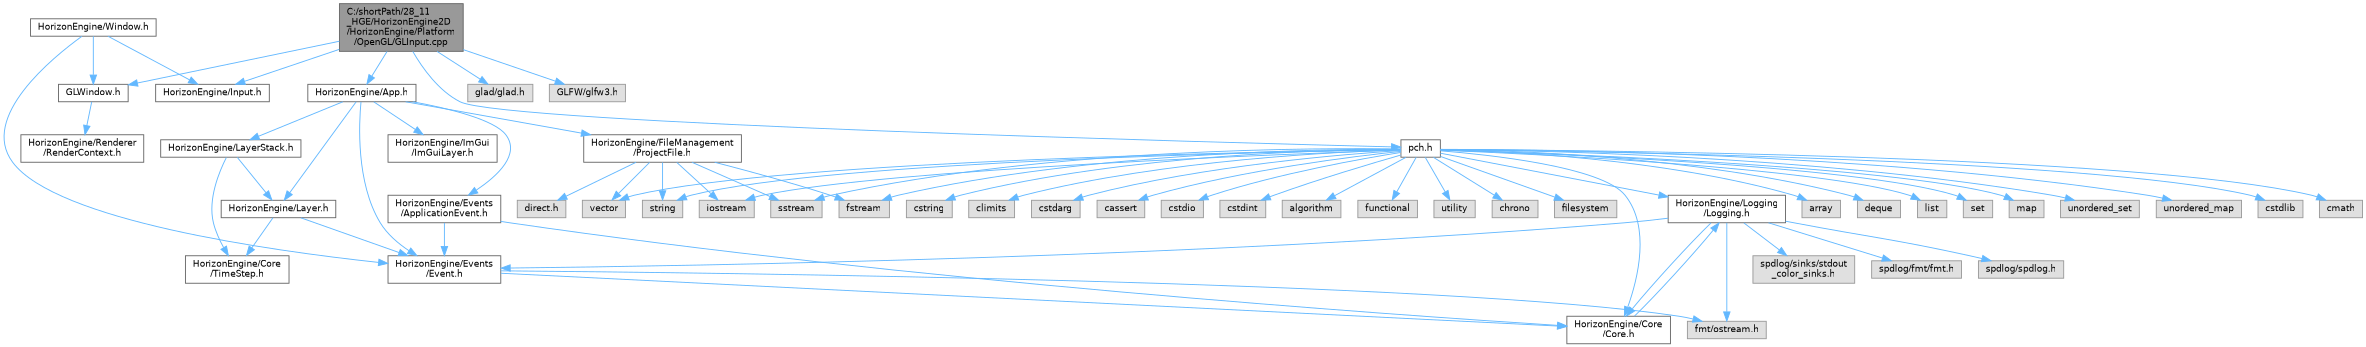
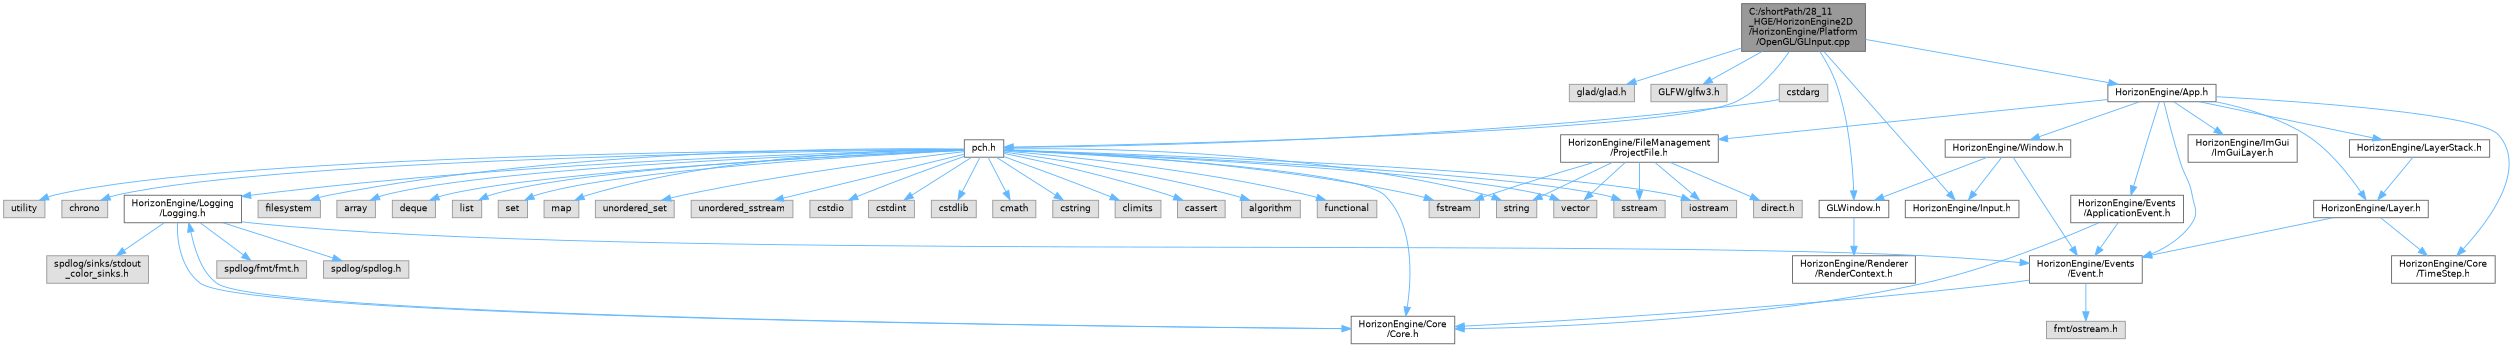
edge "HorizonEngine/App.h" -> "HorizonEngine/Window.h": added
edge "pch.h" -> "cstdarg": reversed
edge "HorizonEngine/LayerStack.h" -> "HorizonEngine/Core /TimeStep.h": now "HorizonEngine/App.h" -> "HorizonEngine/Core /TimeStep.h"
node "unordered_map": label "unordered_map" -> "unordered_sstream"
edge "HorizonEngine/Logging /Logging.h" -> "fmt/ostream.h": removed
